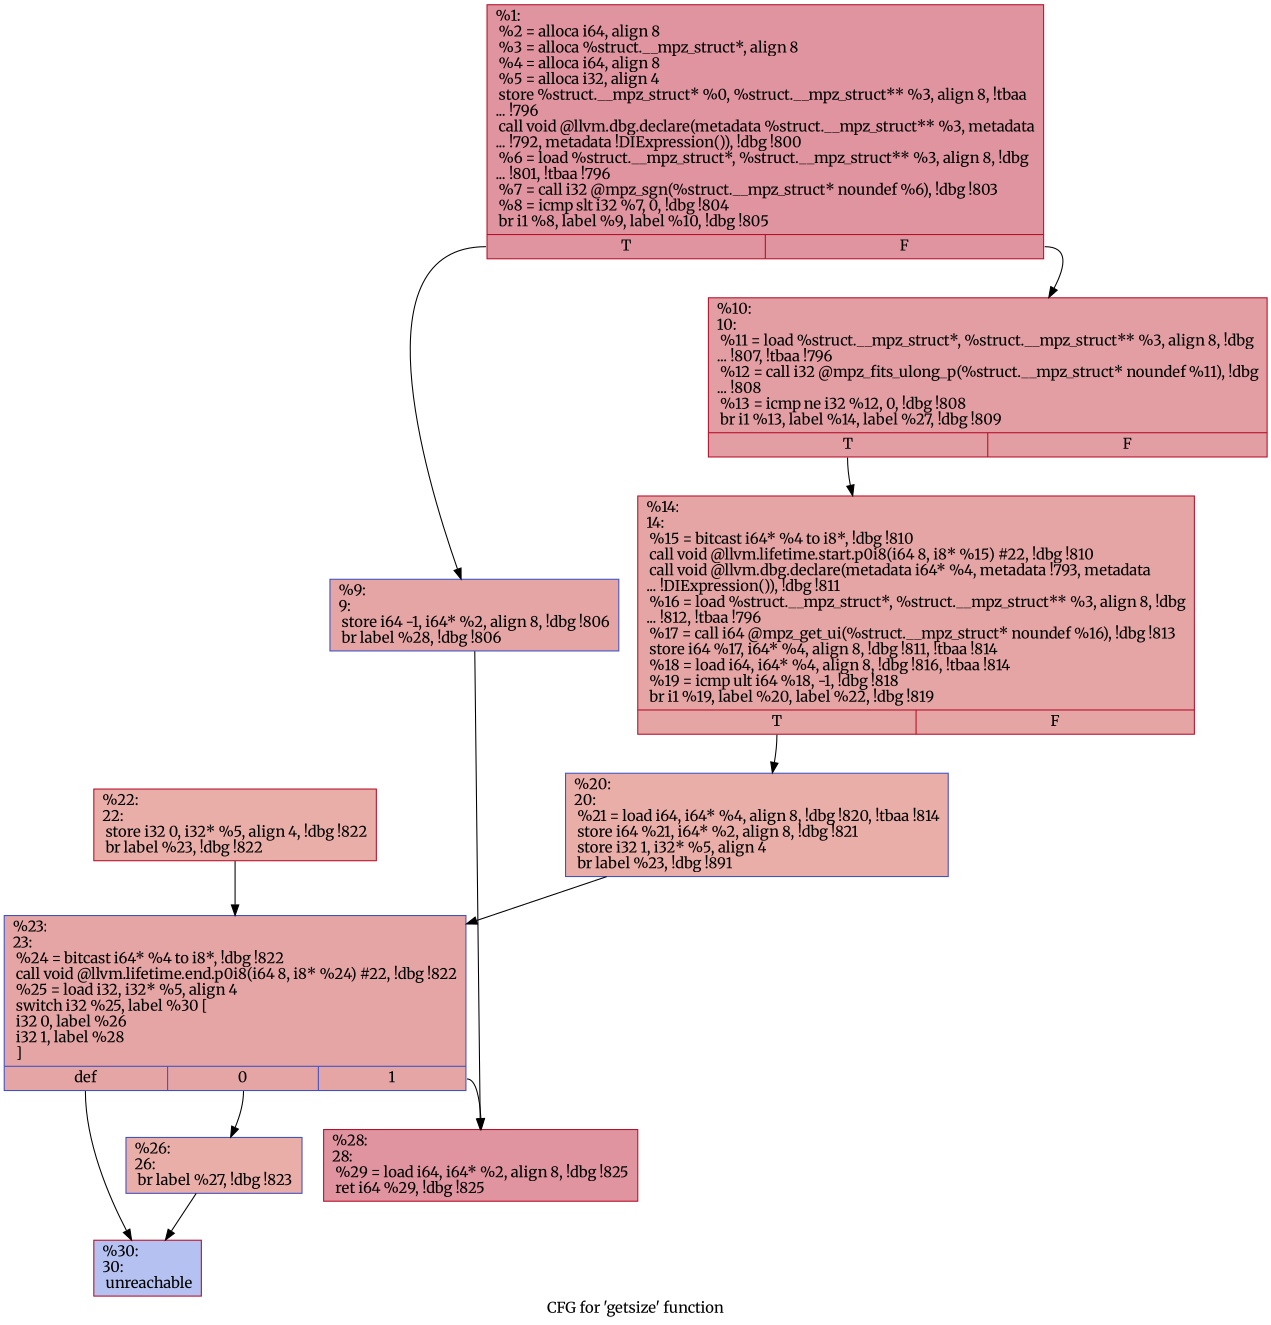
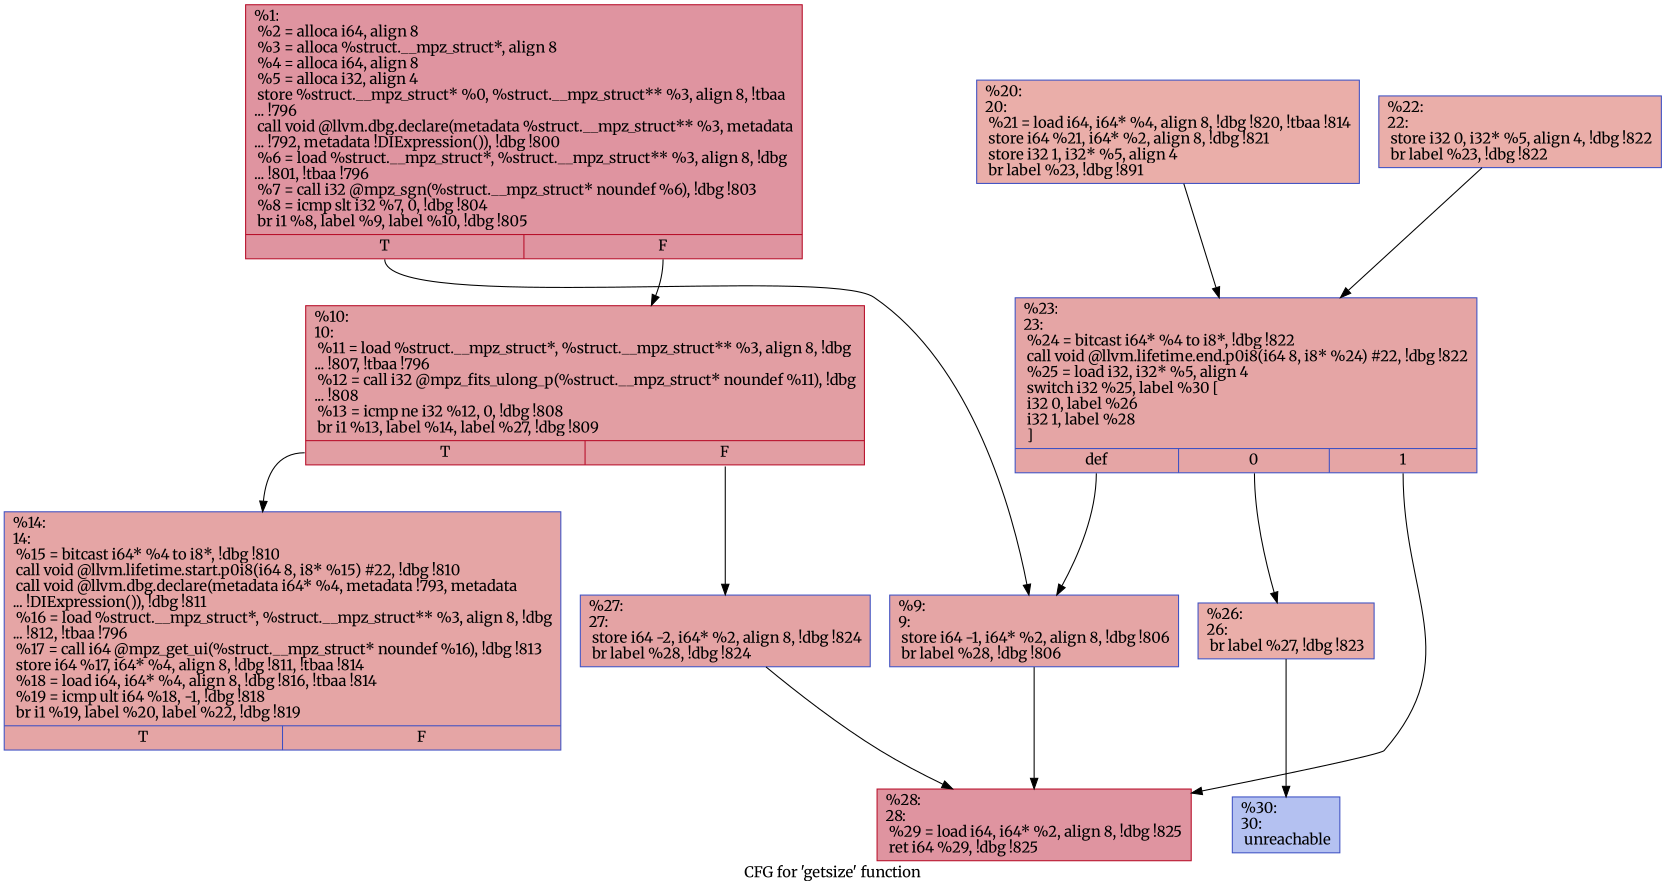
node "%14:": color #b70d28ff -> #3d50c3ff
node "%27:": added
edge "%14:" -> "%20:": removed
node "%22:": color #b70d28ff -> #3d50c3ff
edge "%23:" -> "%30:": now "%23:" -> "%9:"
node "%30:": color #b70d28ff -> #3d50c3ff
